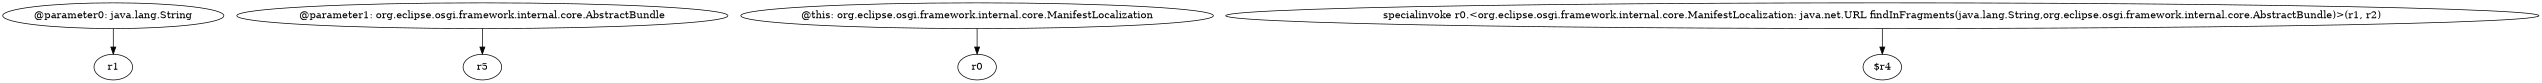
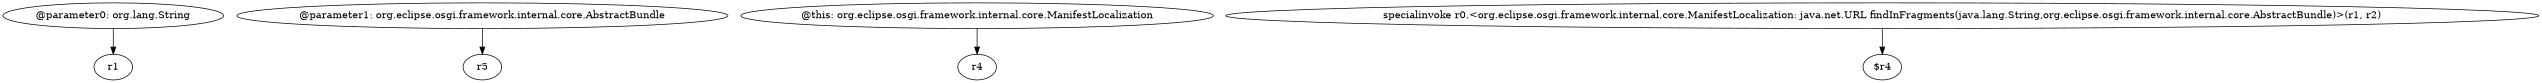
node "@parameter0: java.lang.String": label "@parameter0: java.lang.String" -> "@parameter0: org.lang.String"
node "r0": label "r0" -> "r4"
